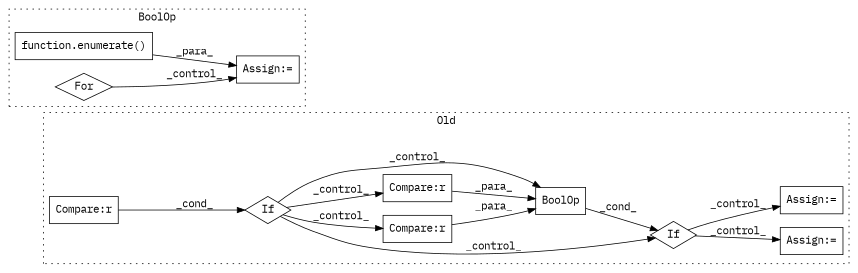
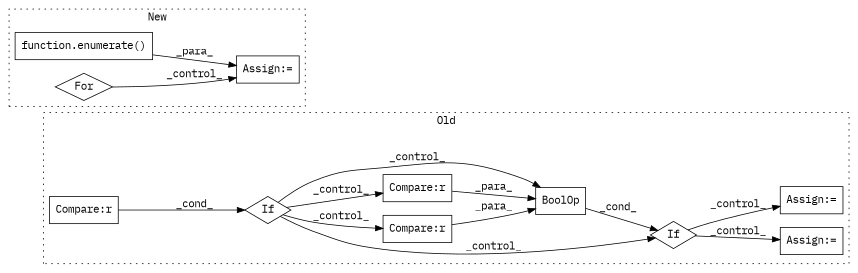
cluster "BoolOp": label "BoolOp" -> "New"
